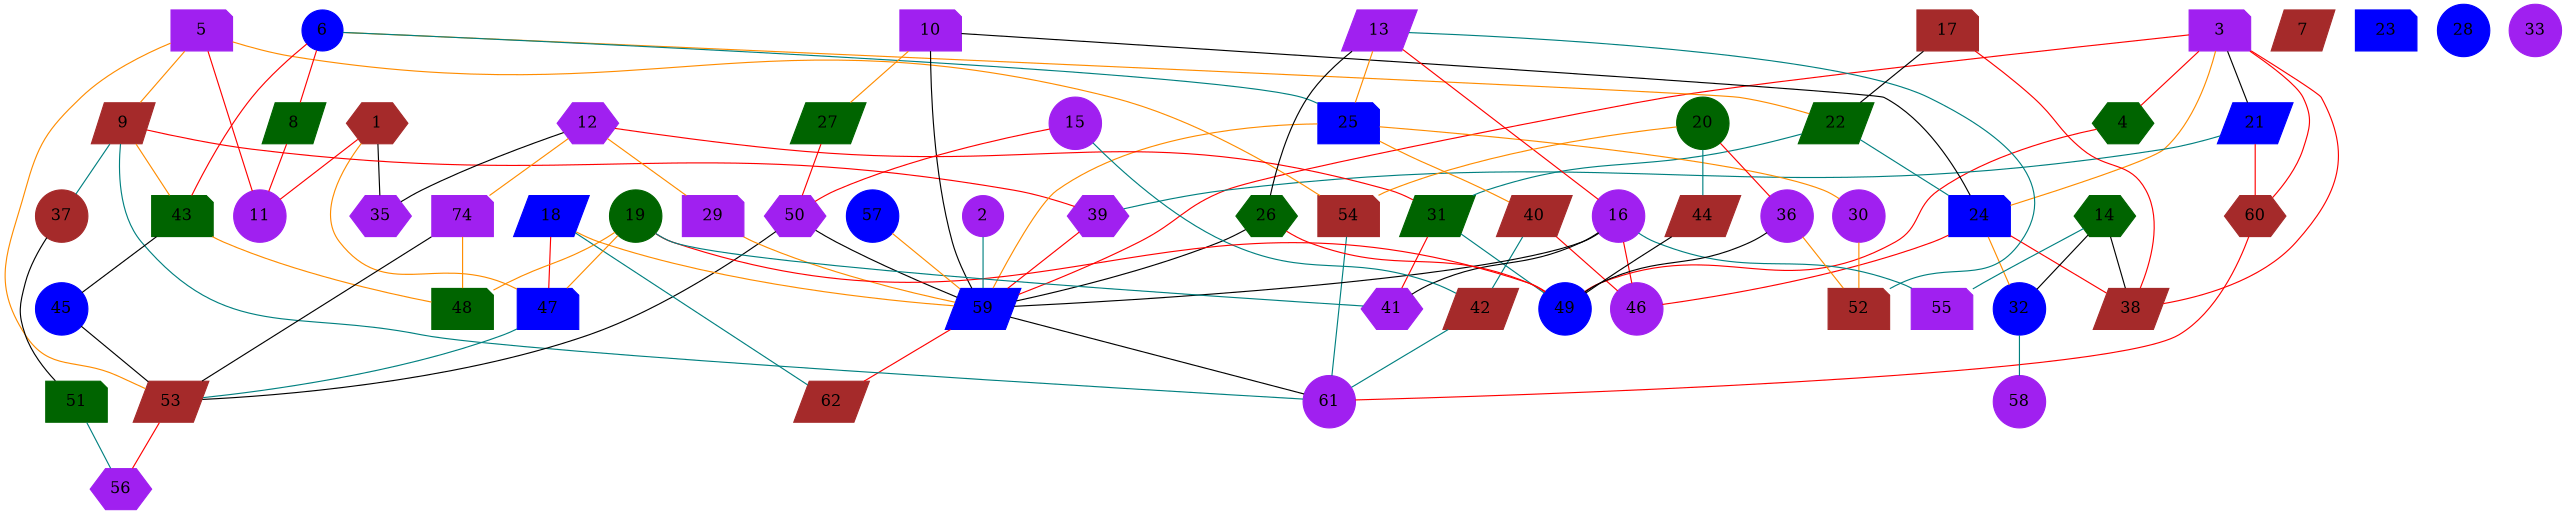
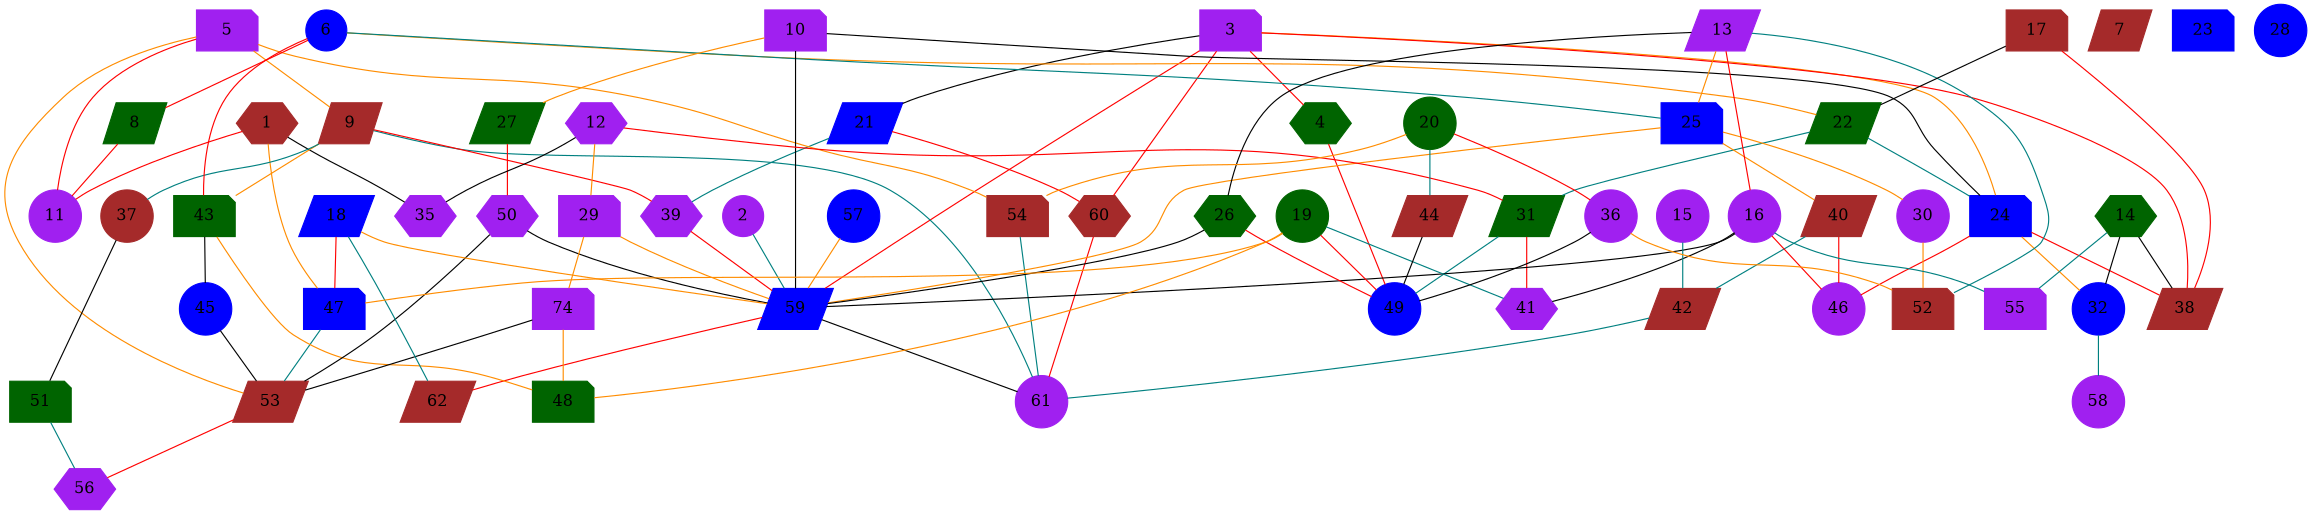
node "33": removed
edge "15" -- "50": removed
edge "12" -- "74": now "29" -- "74"
